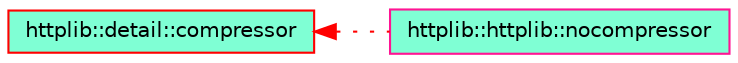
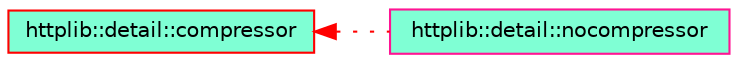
node "httplib::httplib::nocompressor": label "httplib::httplib::nocompressor" -> "httplib::detail::nocompressor"
